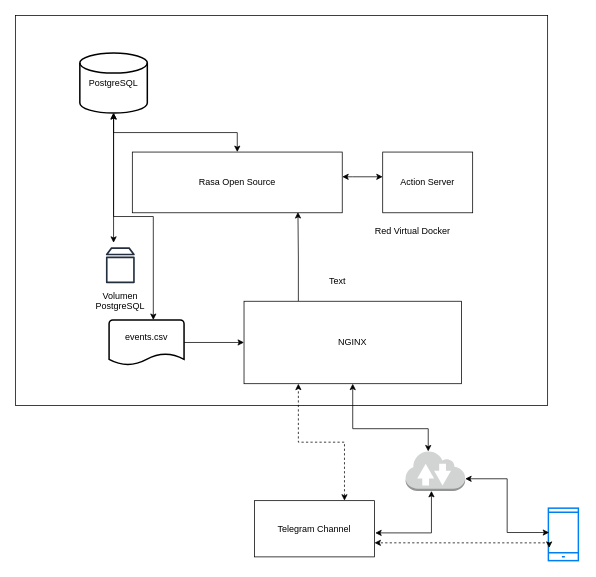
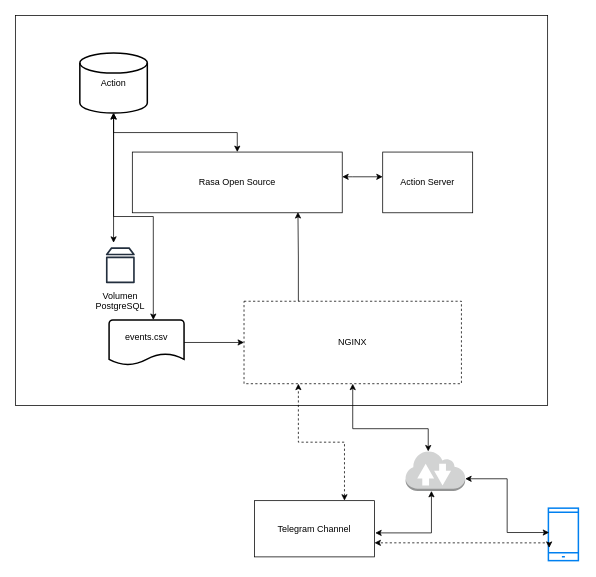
node "PostgreSQL": label "PostgreSQL" -> "Action"
node "Red Virtual Docker": removed
node "Text": removed
node "NGINX": style solid -> dashed
